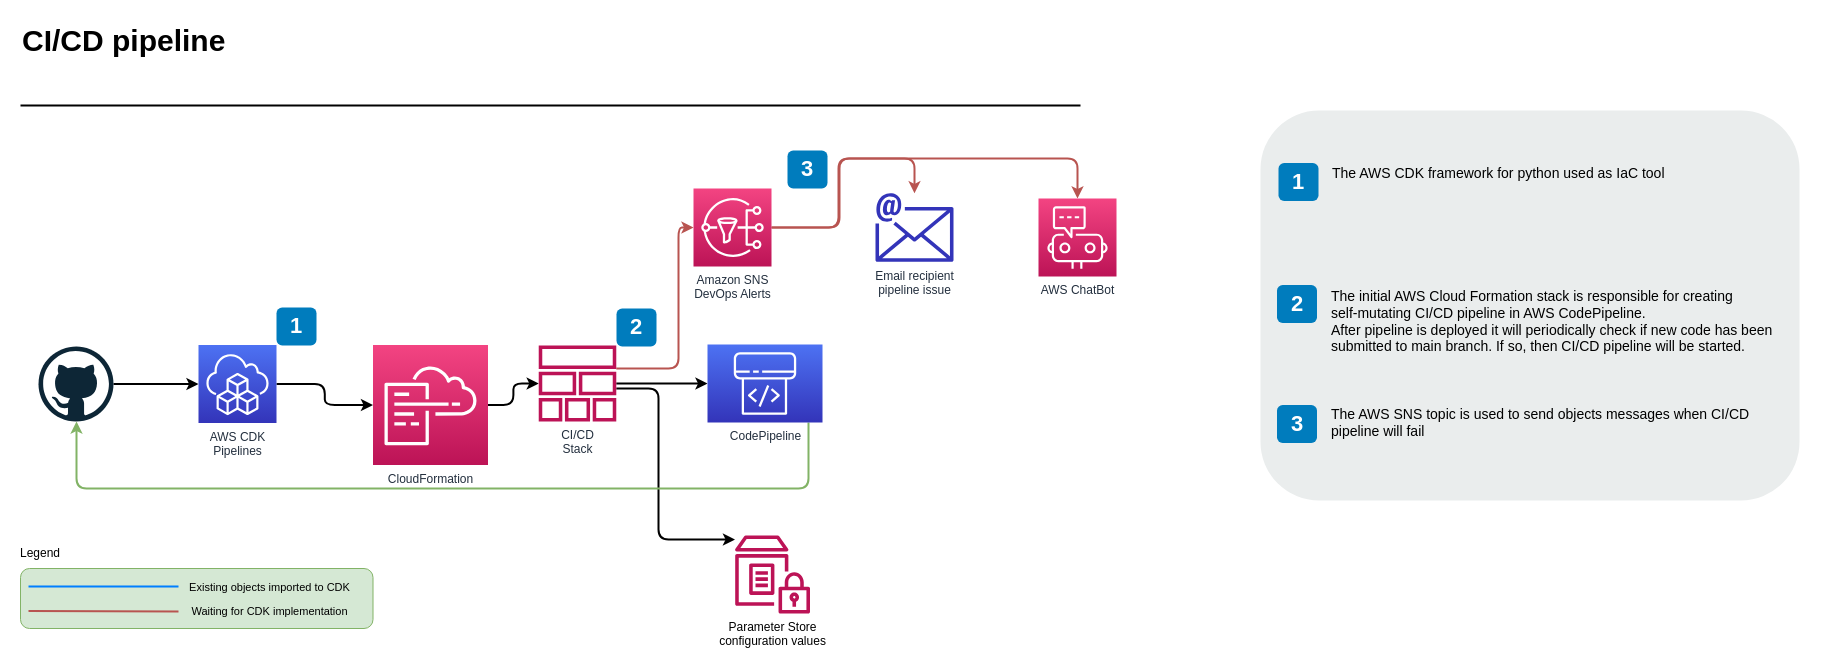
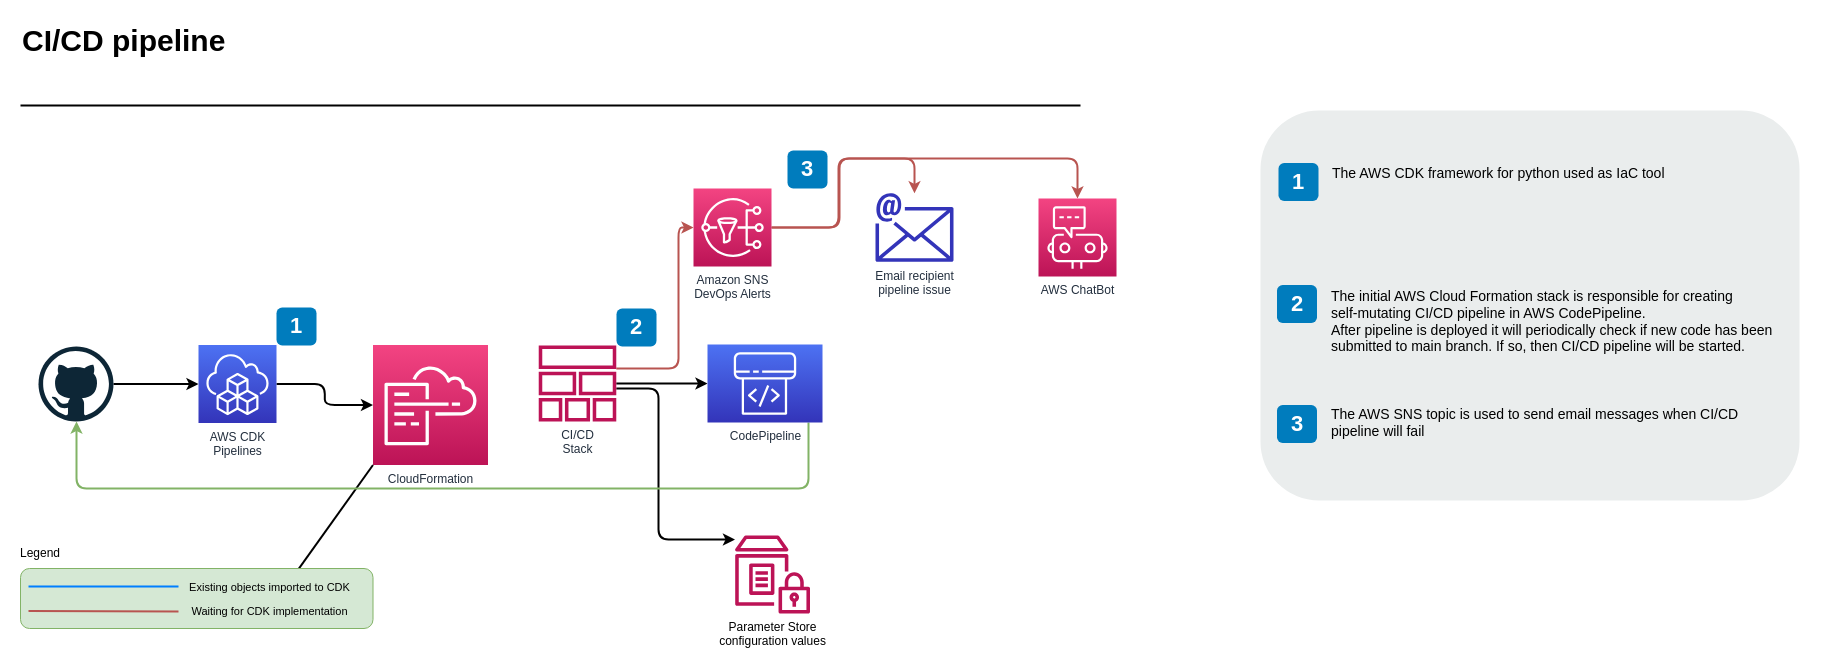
edge "CloudFormation" -> "CI/CD Stack": now "CloudFormation" -> "Waiting for CDK implementation"
node "The AWS SNS topic is used to send objects messages when CI/CD pipeline will fail": label "The AWS SNS topic is used to send objects messages when CI/CD pipeline will fail" -> "The AWS SNS topic is used to send email messages when CI/CD pipeline will fail"
